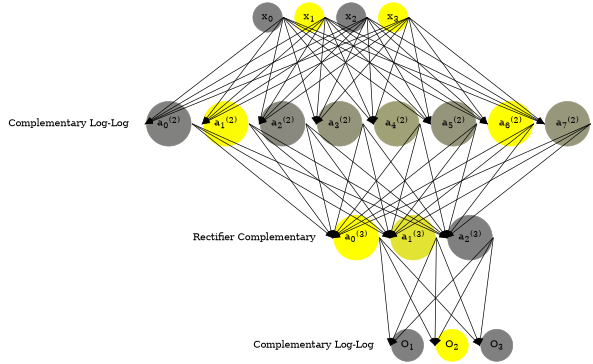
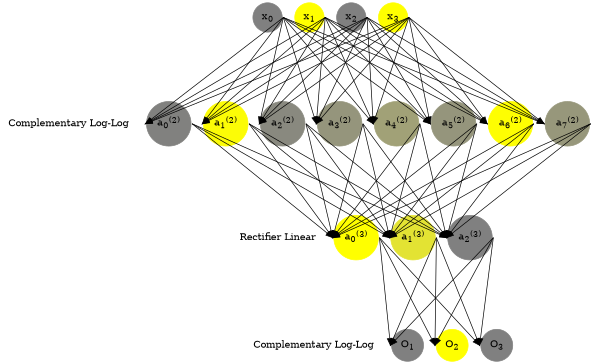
node "Rectifier Complementary": label "Rectifier Complementary" -> "Rectifier Linear"
